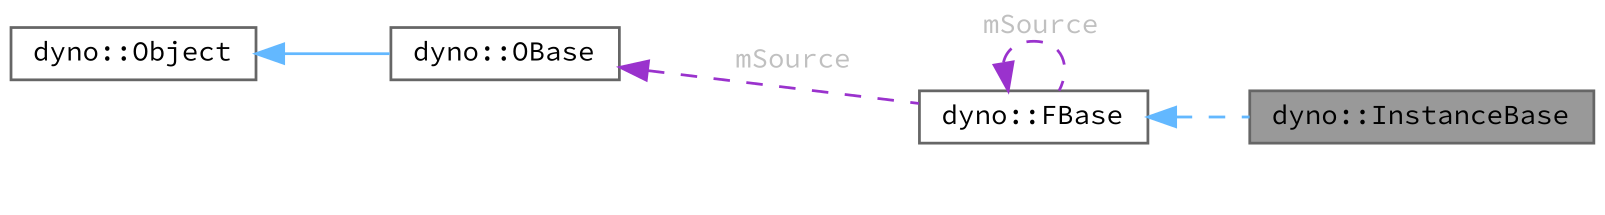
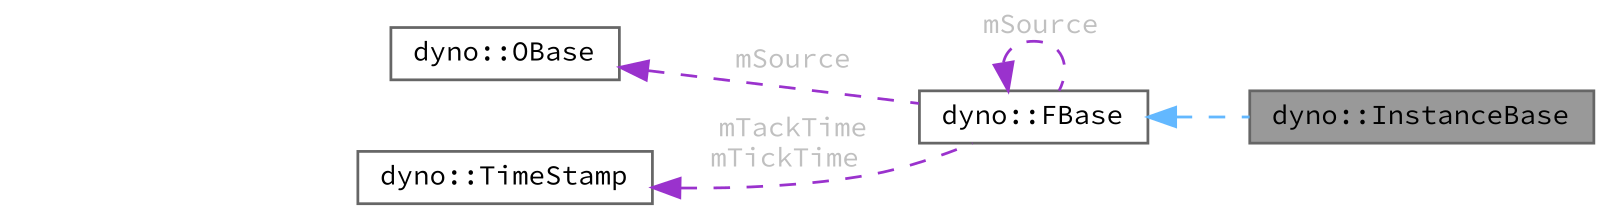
node "dyno::Object": removed
node "dyno::TimeStamp": added
